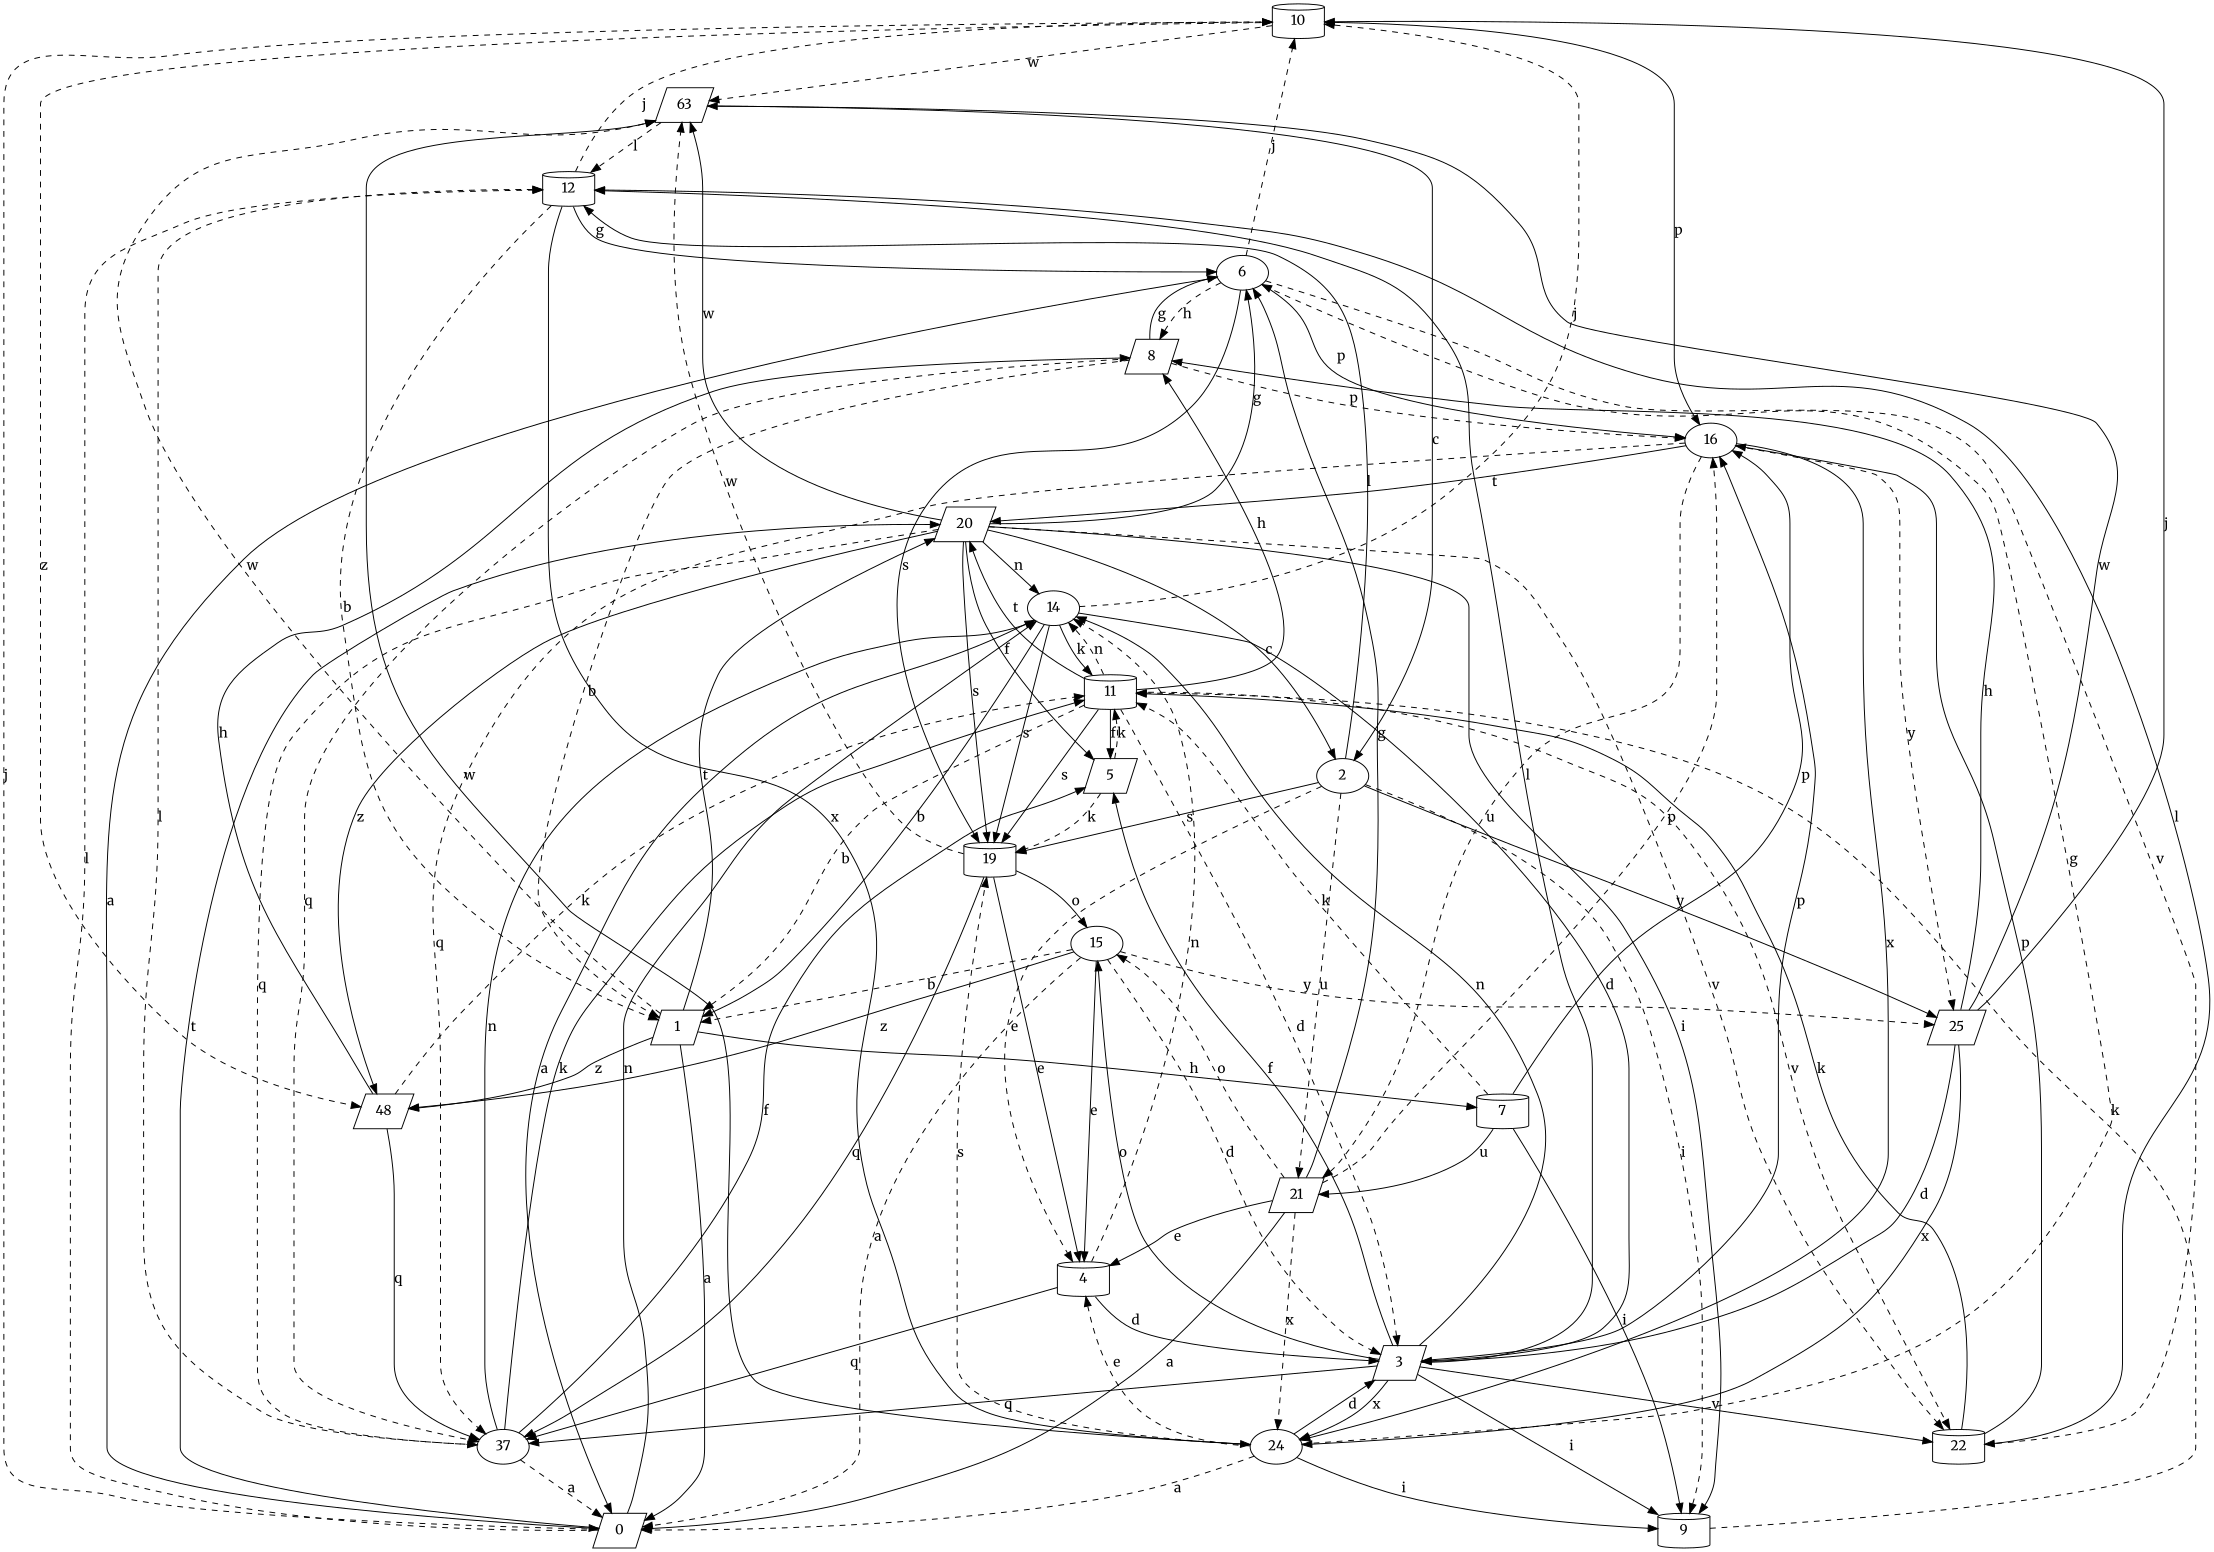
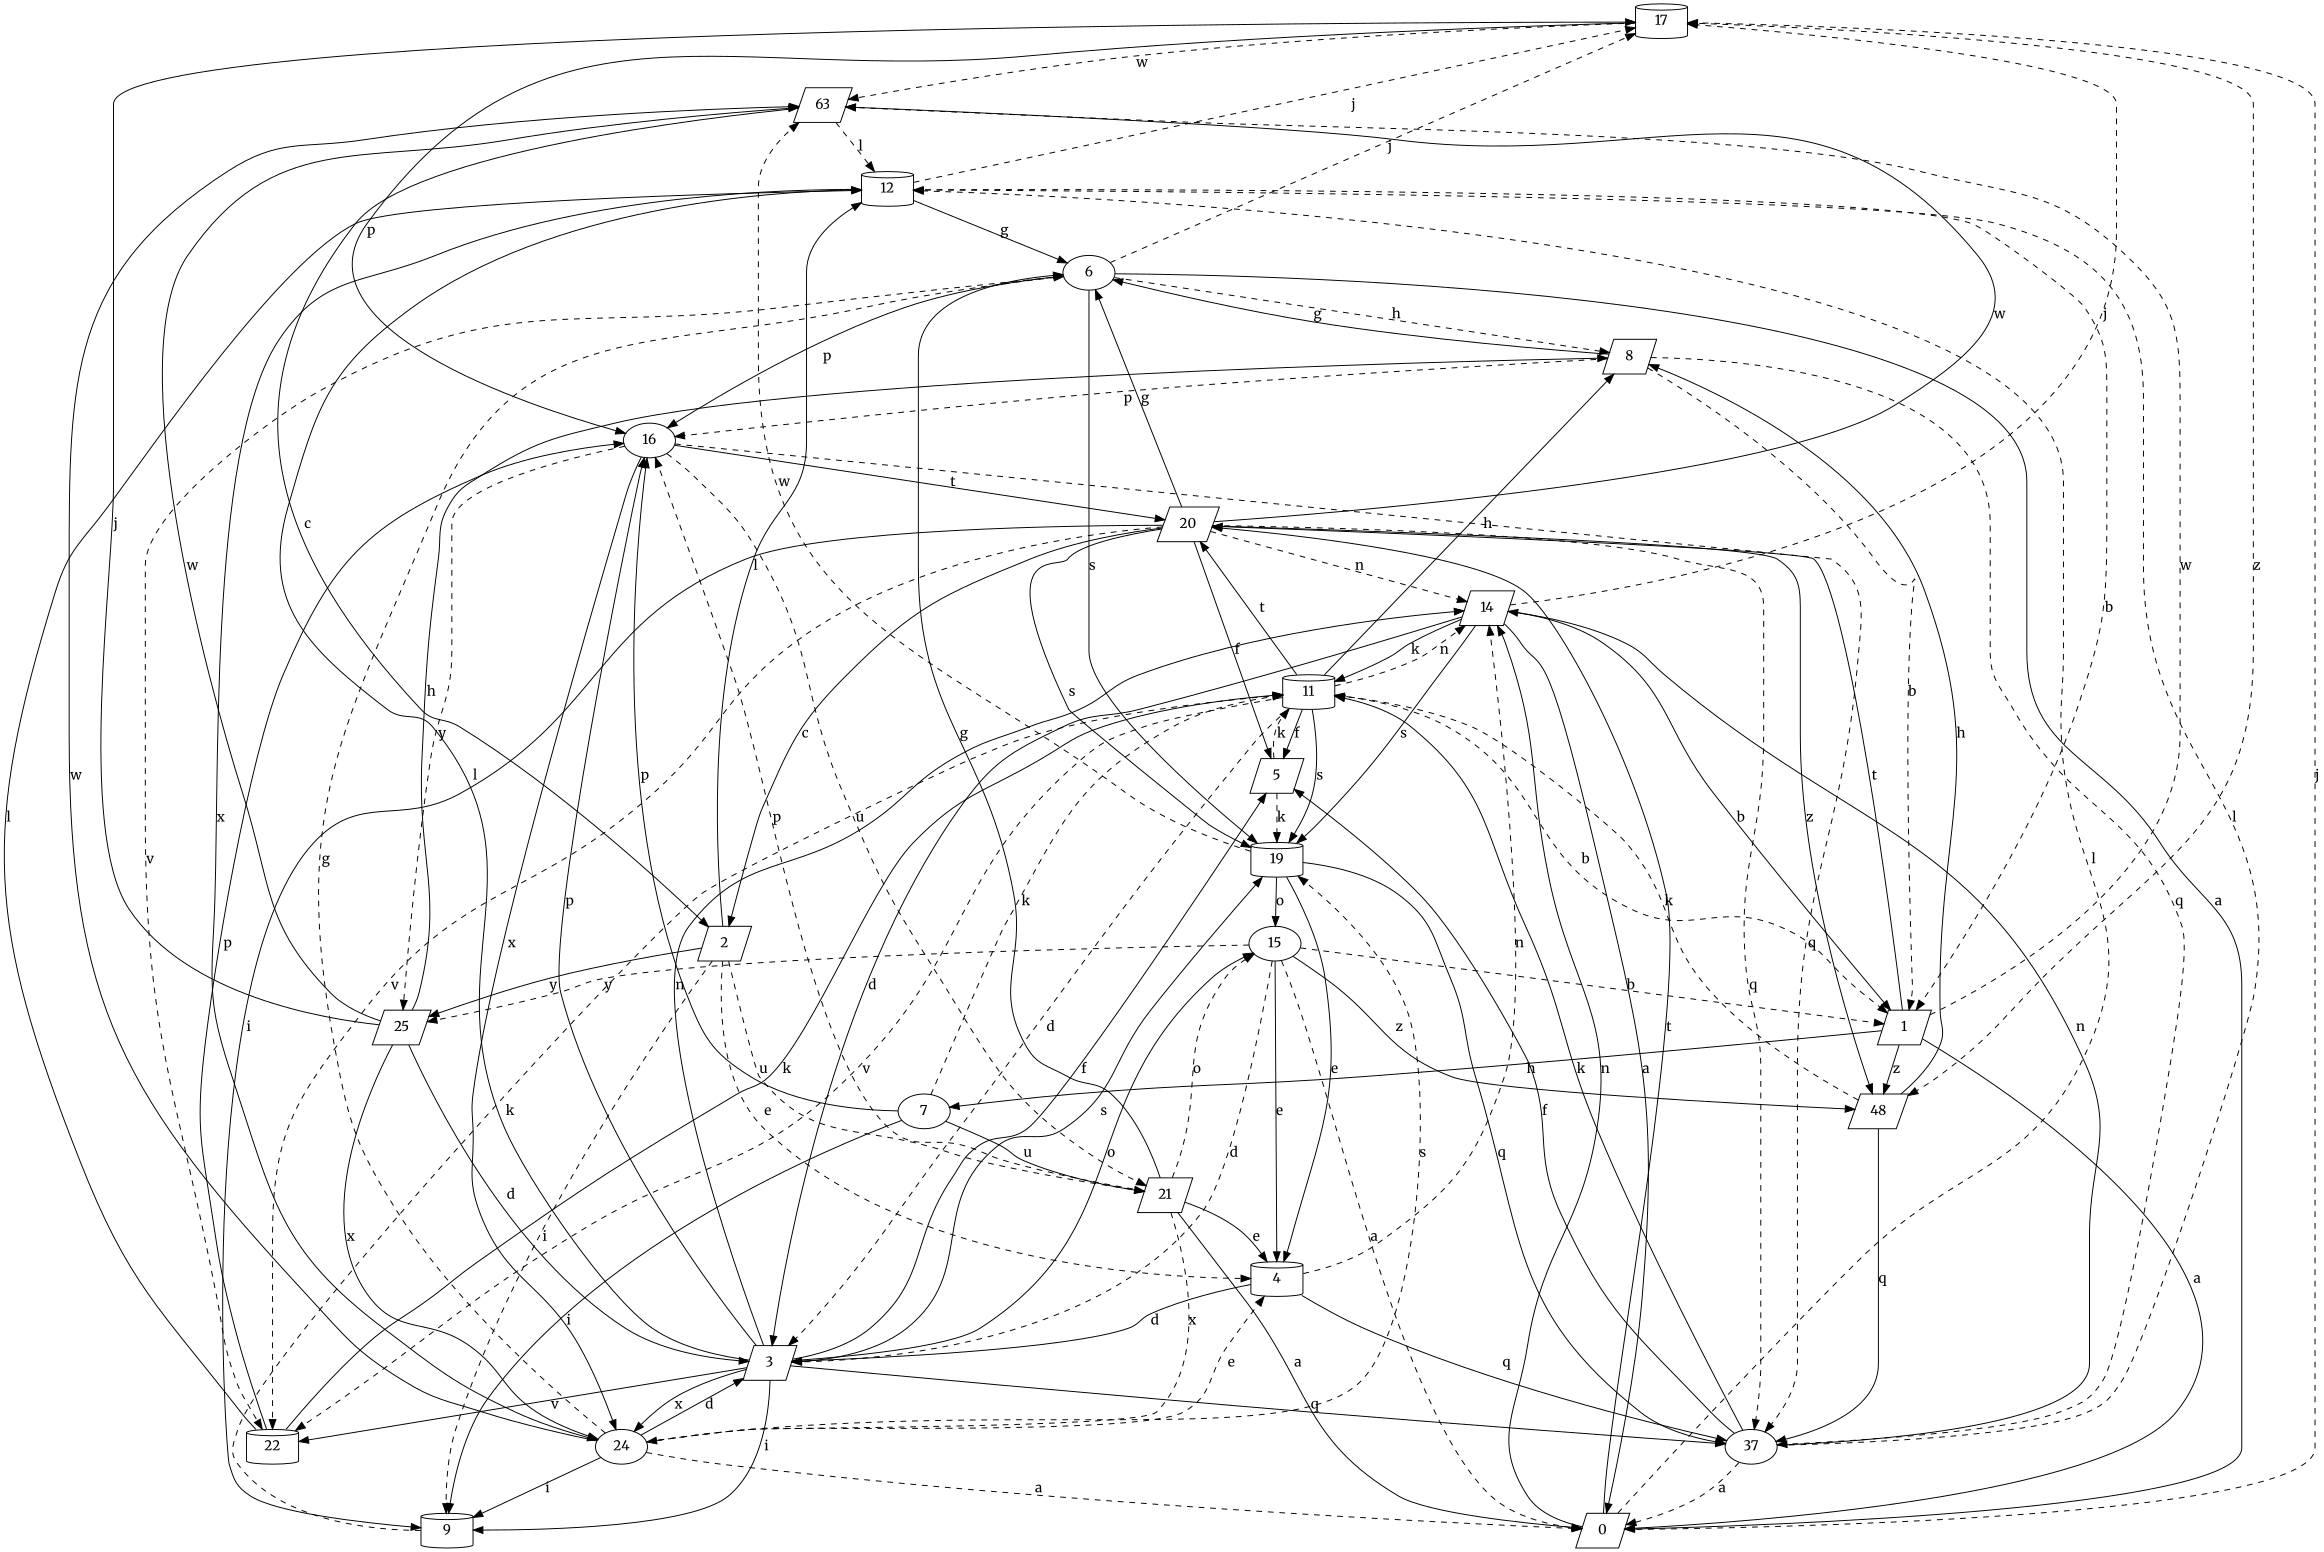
node "10": label "10" -> "17"
edge "20" -> "14": style solid -> dashed
node "14": shape ellipse -> parallelogram
node "2": shape ellipse -> parallelogram
edge "2" -> "19": now "3" -> "19"
node "7": shape cylinder -> ellipse
